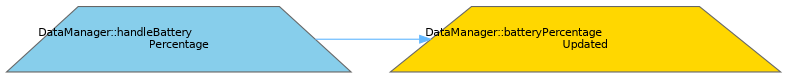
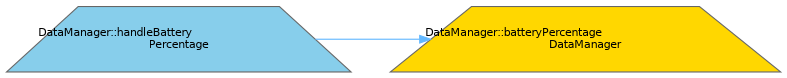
node "DataManager::batteryPercentage Updated": label "DataManager::batteryPercentage Updated" -> "DataManager::batteryPercentage DataManager"
